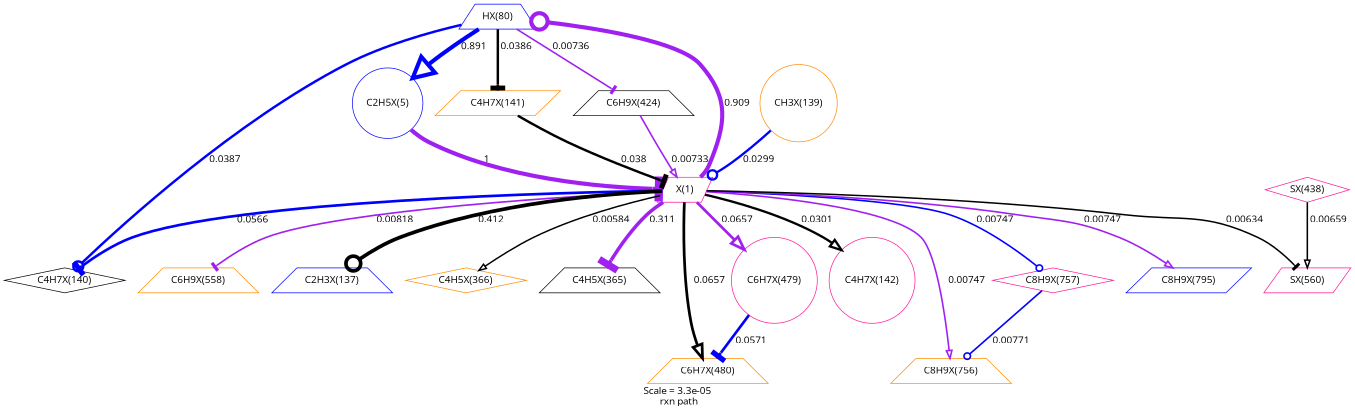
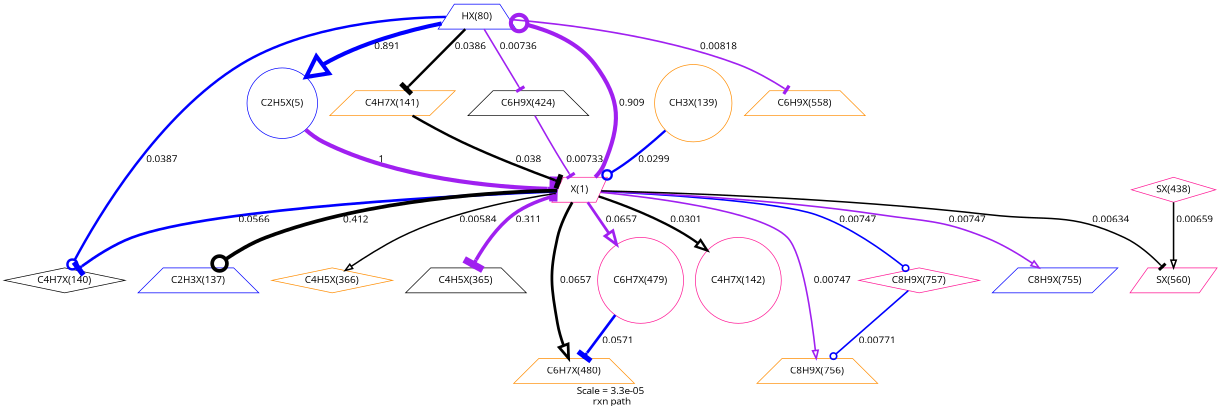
edge "C6H9X(424)" -> "X(1)": arrowhead onormal -> tee
edge "X(1)" -> "C6H9X(558)": now "HX(80)" -> "C6H9X(558)"
node "C8H9X(795)": label "C8H9X(795)" -> "C8H9X(755)"
